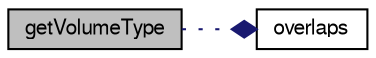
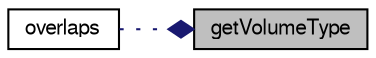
edge "getVolumeType" -> "overlaps": reversed
